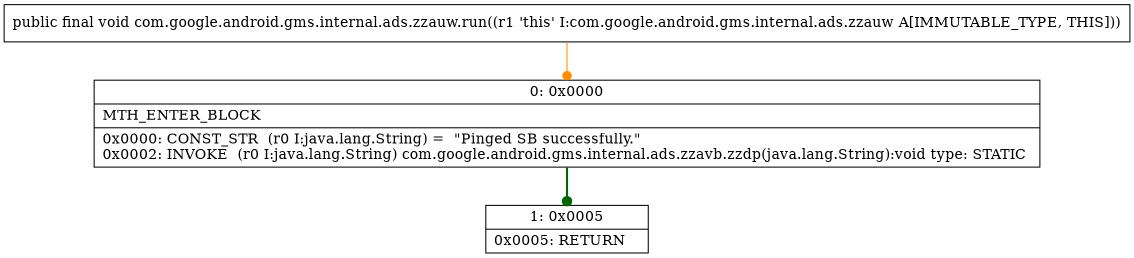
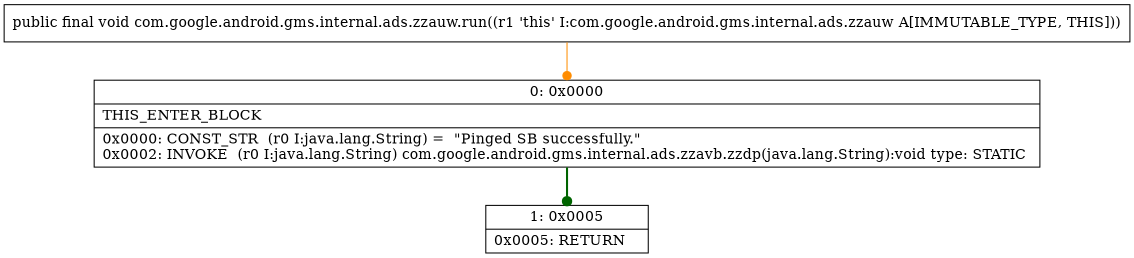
node "0: 0x0000": text "MTH_ENTER_BLOCK" -> "THIS_ENTER_BLOCK"
